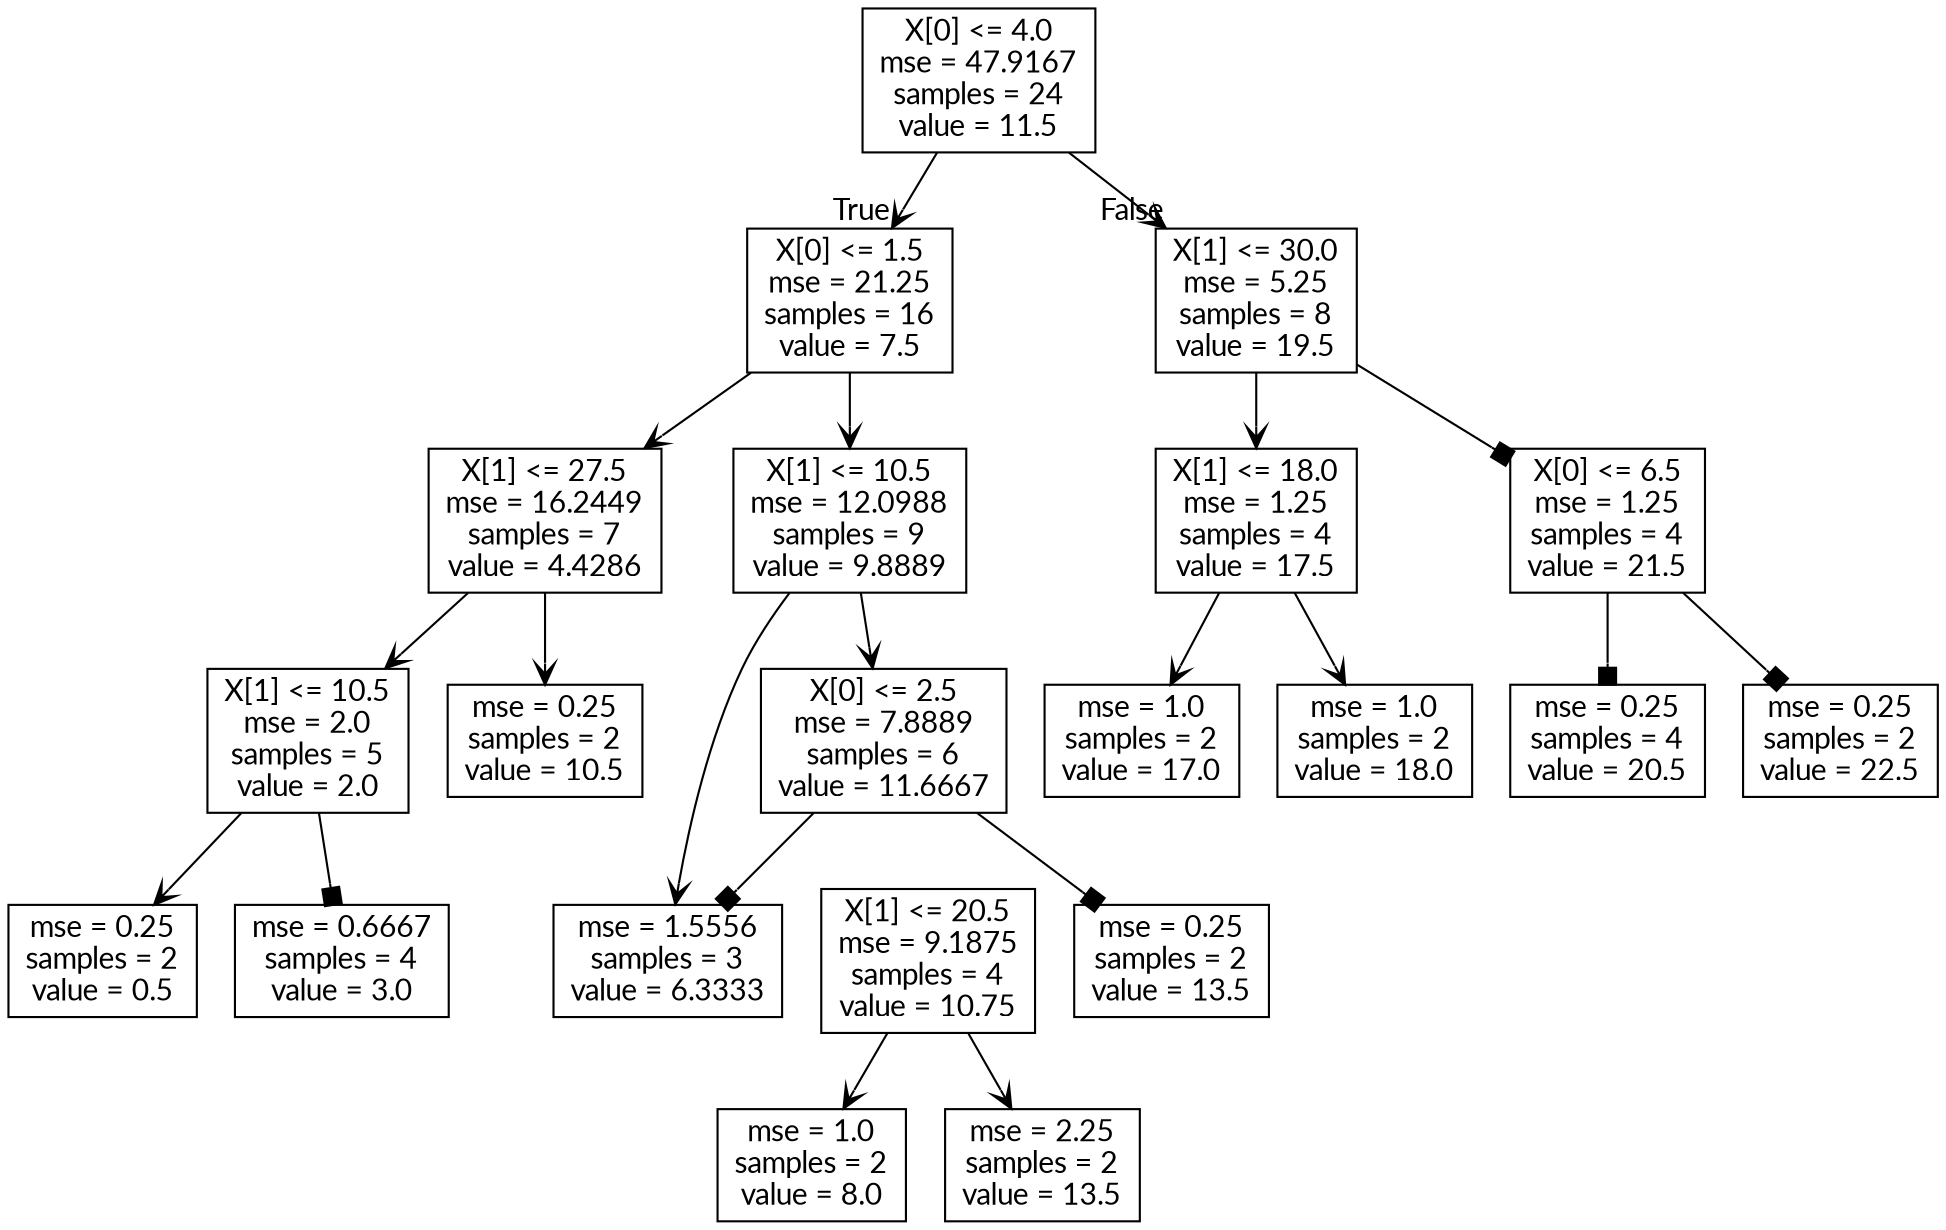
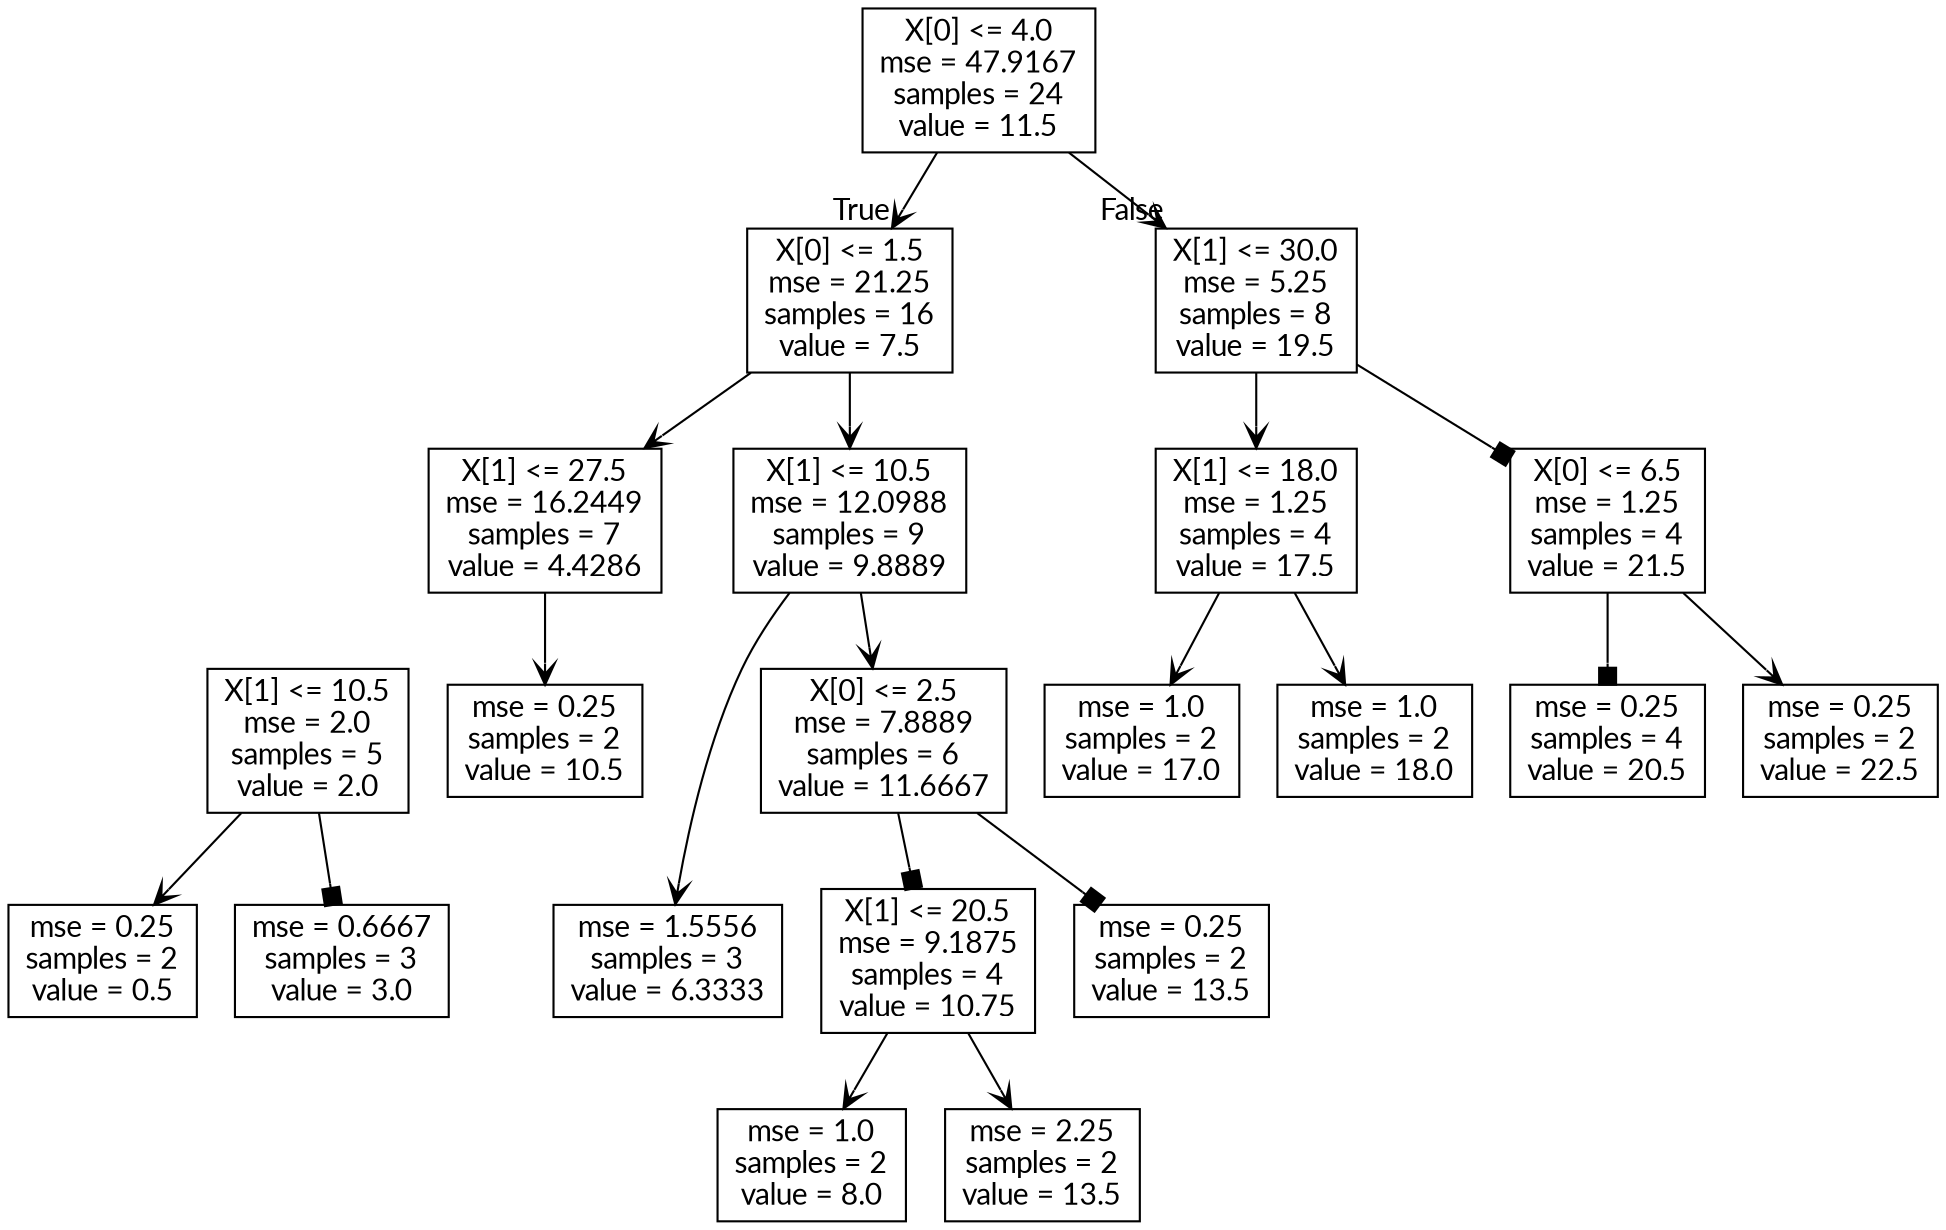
edge "X[1] <= 27.5 mse = 16.2449 samples = 7 value = 4.4286" -> "X[1] <= 10.5 mse = 2.0 samples = 5 value = 2.0": removed
edge "X[0] <= 6.5 mse = 1.25 samples = 4 value = 21.5" -> "mse = 0.25 samples = 2 value = 22.5": arrowhead box -> vee
edge "X[0] <= 2.5 mse = 7.8889 samples = 6 value = 11.6667" -> "mse = 1.5556 samples = 3 value = 6.3333": now "X[0] <= 2.5 mse = 7.8889 samples = 6 value = 11.6667" -> "X[1] <= 20.5 mse = 9.1875 samples = 4 value = 10.75"
node "mse = 0.6667 samples = 4 value = 3.0": label "mse = 0.6667 samples = 4 value = 3.0" -> "mse = 0.6667 samples = 3 value = 3.0"
